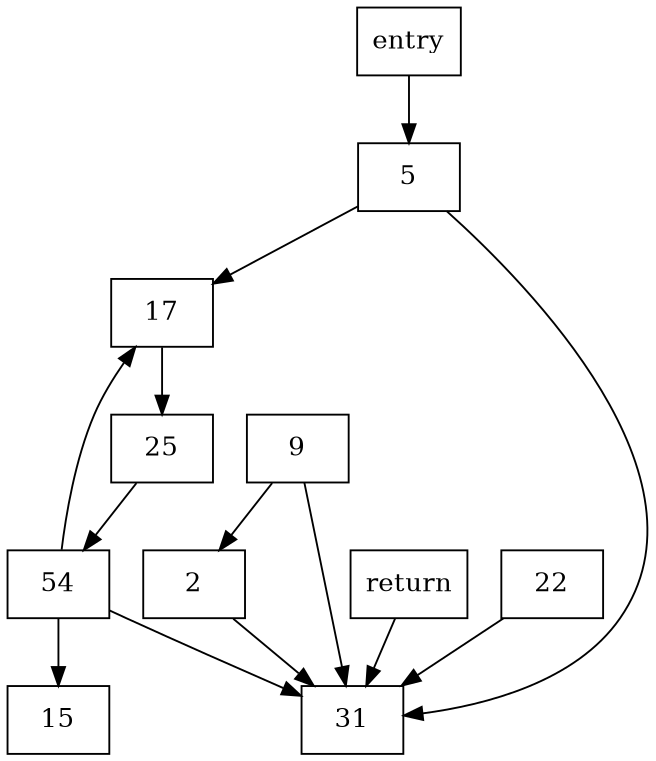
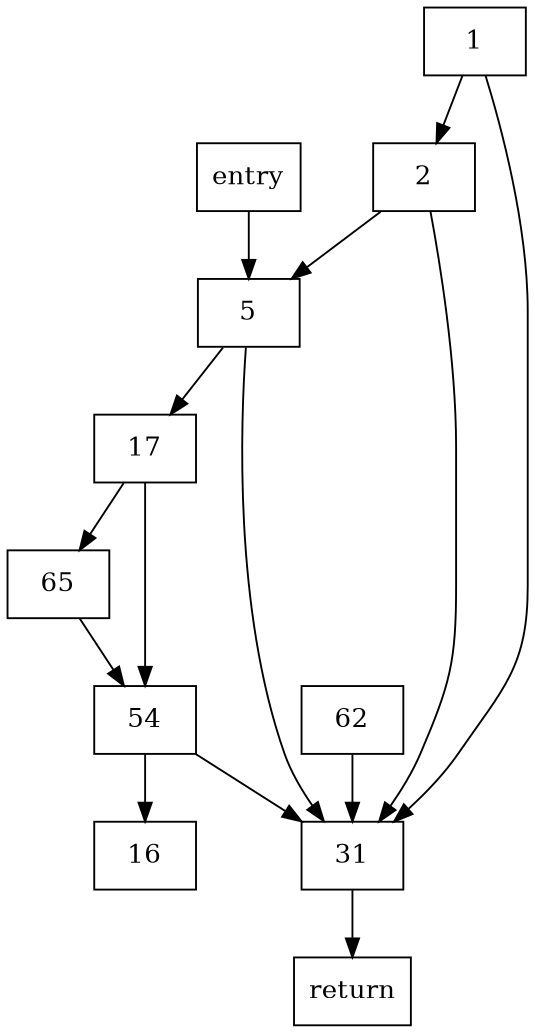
edge "2" -> "5": added
node "25": label "25" -> "65"
node "9": label "9" -> "1"
edge "54" -> "17": reversed
node "22": label "22" -> "62"
edge "return" -> "31": reversed
node "15": label "15" -> "16"
